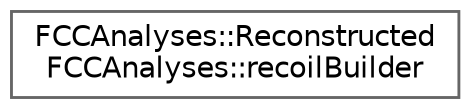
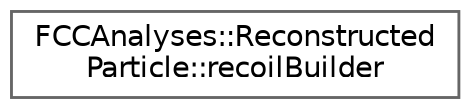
node "FCCAnalyses::Reconstructed FCCAnalyses::recoilBuilder": label "FCCAnalyses::Reconstructed FCCAnalyses::recoilBuilder" -> "FCCAnalyses::Reconstructed Particle::recoilBuilder"
